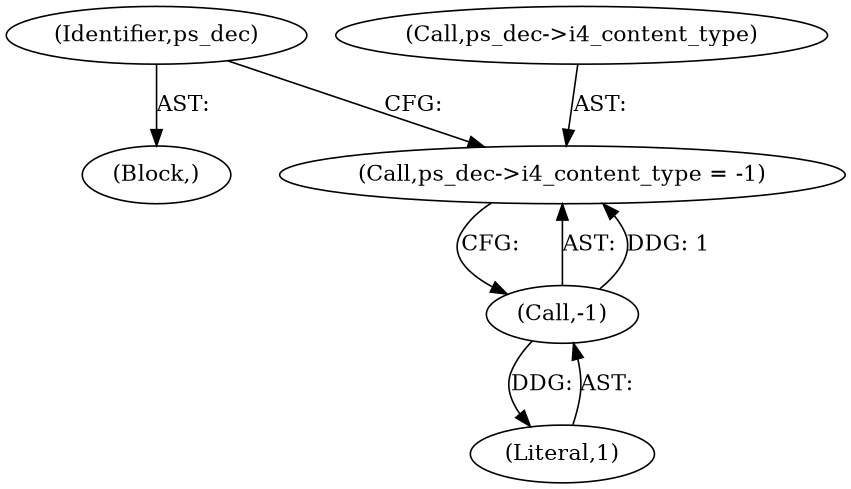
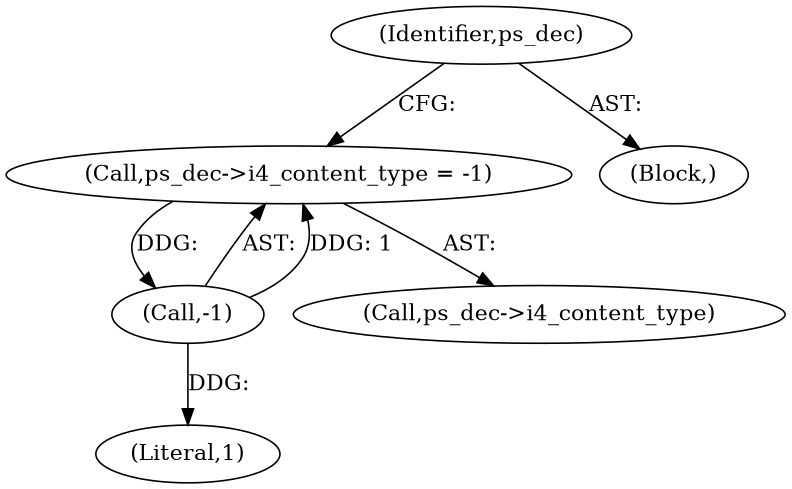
edge "(Call,ps_dec->i4_content_type)" -> "(Call,ps_dec->i4_content_type = -1)": reversed
edge "(Call,ps_dec->i4_content_type = -1)" -> "(Call,-1)": label "CFG: " -> "DDG: "
edge "(Literal,1)" -> "(Call,-1)": removed, label "AST:"
